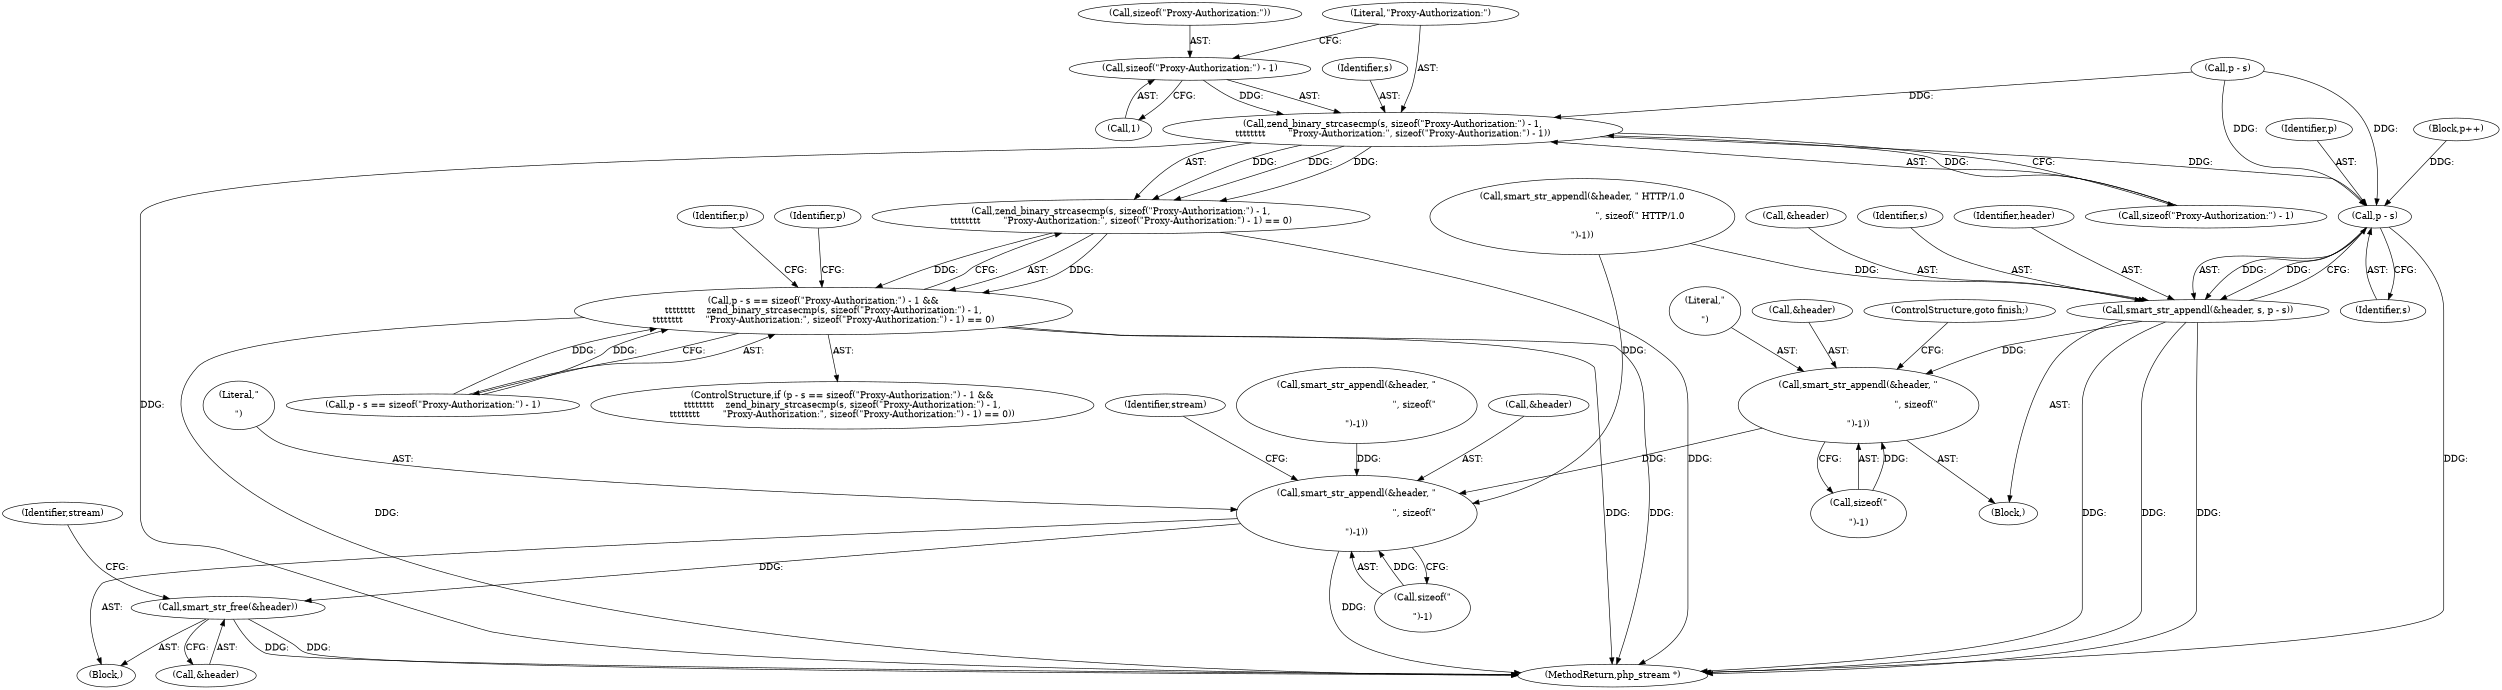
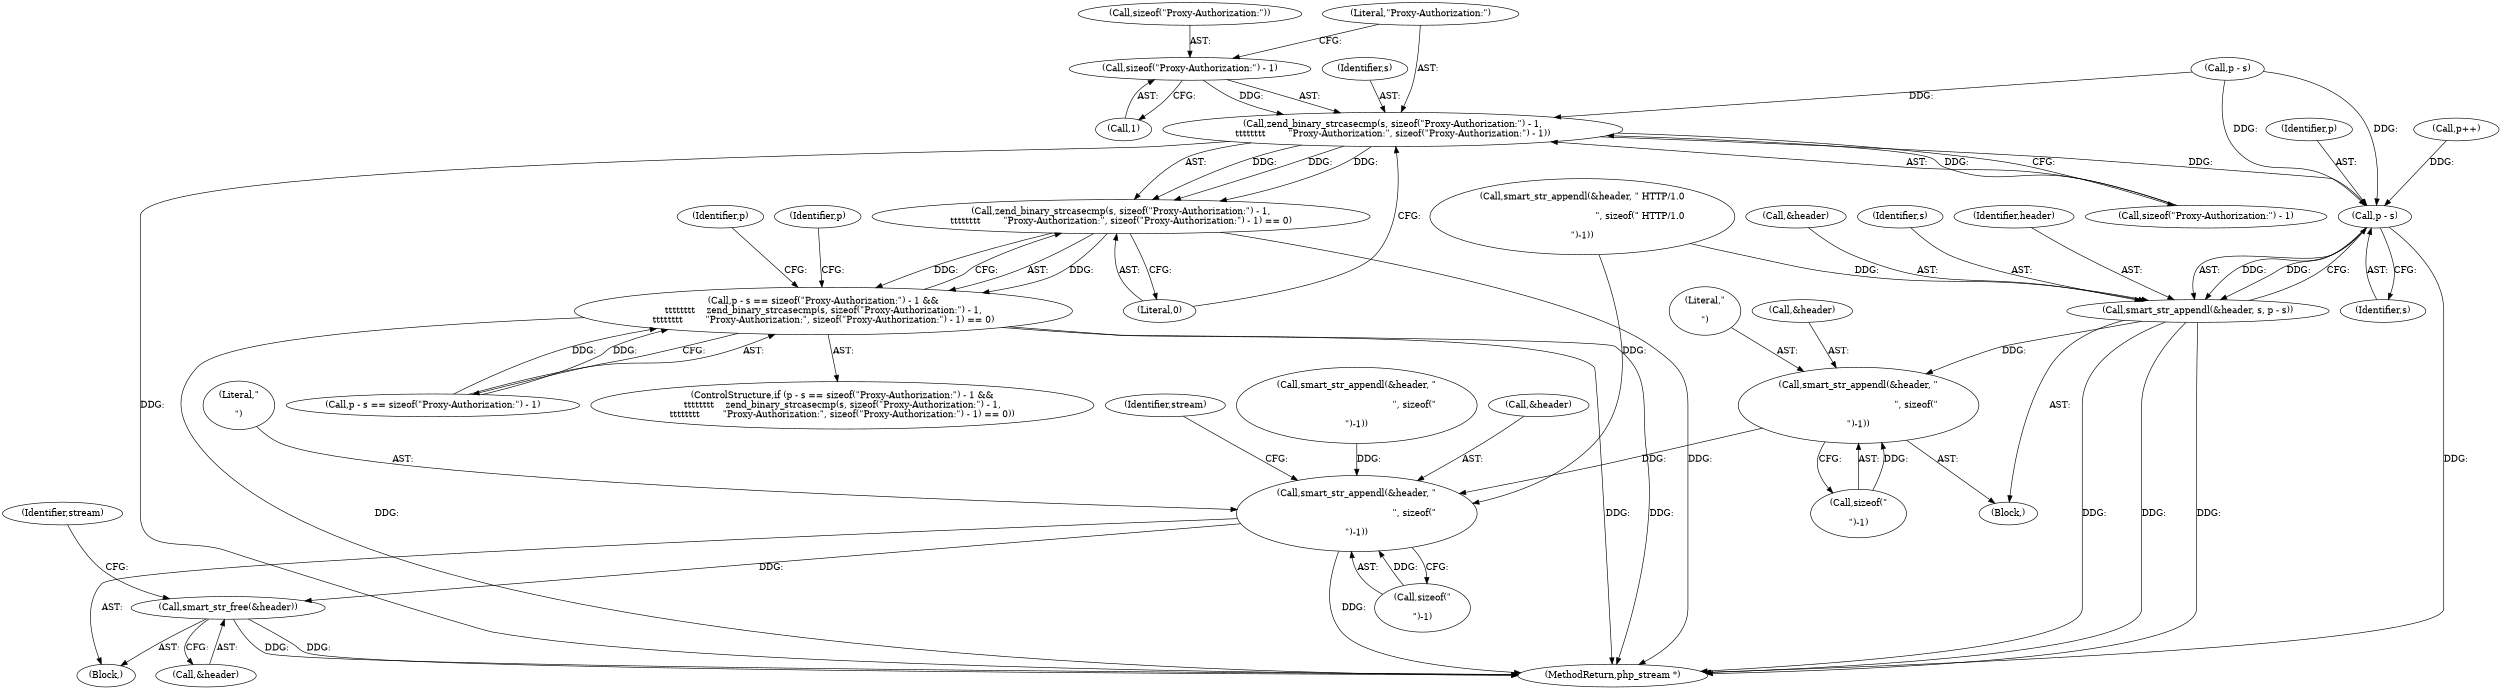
node "(Block,p++)": label "(Block,p++)" -> "(Call,p++)"
node "(Literal,0)": added
node "(ControlStructure,goto finish;)": removed
